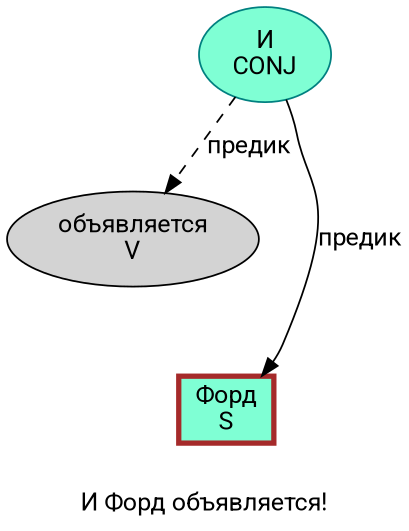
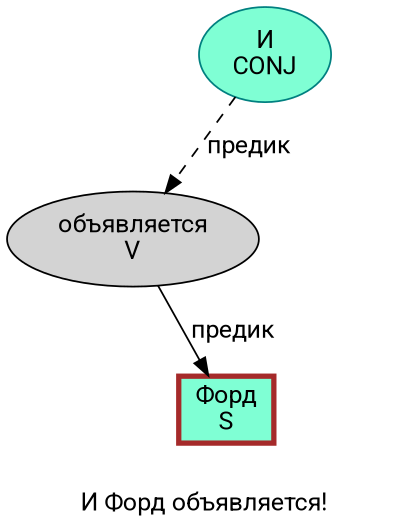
edge "И CONJ" -> "Форд S": now "объявляется V" -> "Форд S"
